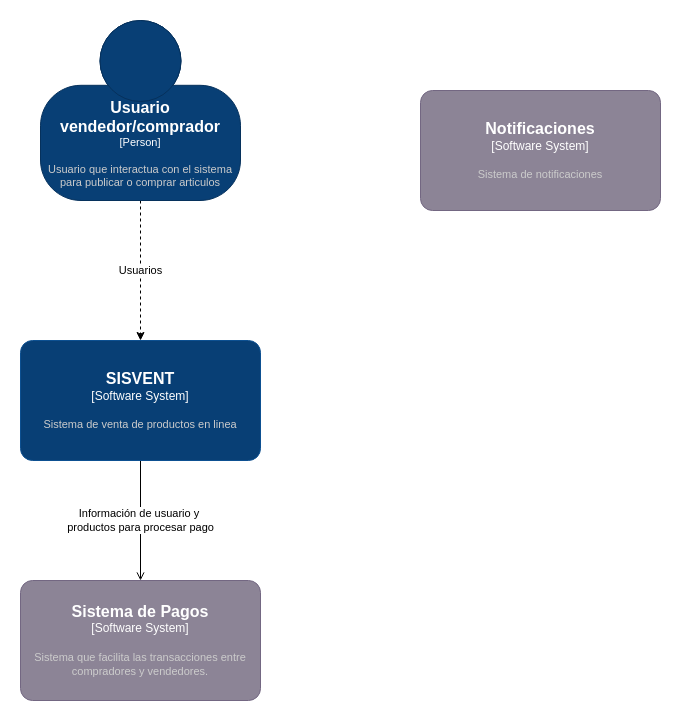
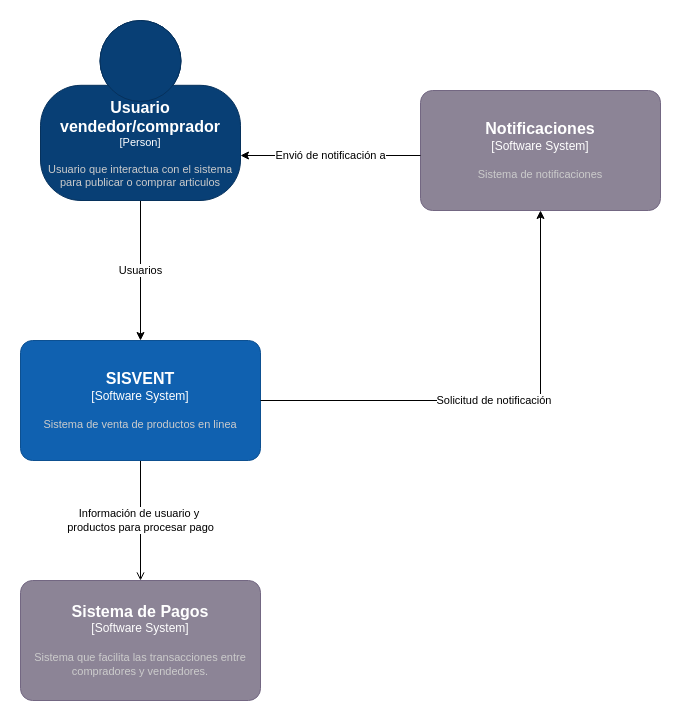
edge "Notificaciones [Software System] Sistema de notificaciones" -> "Usuario vendedor/comprador [Person] Usuario que interactua con el sistema para publicar o comprar articulos": added, label "Envió de notificación a"
edge "Usuario vendedor/comprador [Person] Usuario que interactua con el sistema para publicar o comprar articulos" -> "SISVENT [Software System] Sistema de venta de productos en linea": style dashed -> solid
node "SISVENT [Software System] Sistema de venta de productos en linea": fillcolor #083f75 -> #1061b0
edge "SISVENT [Software System] Sistema de venta de productos en linea" -> "Notificaciones [Software System] Sistema de notificaciones": added, label "Solicitud de notificación"
